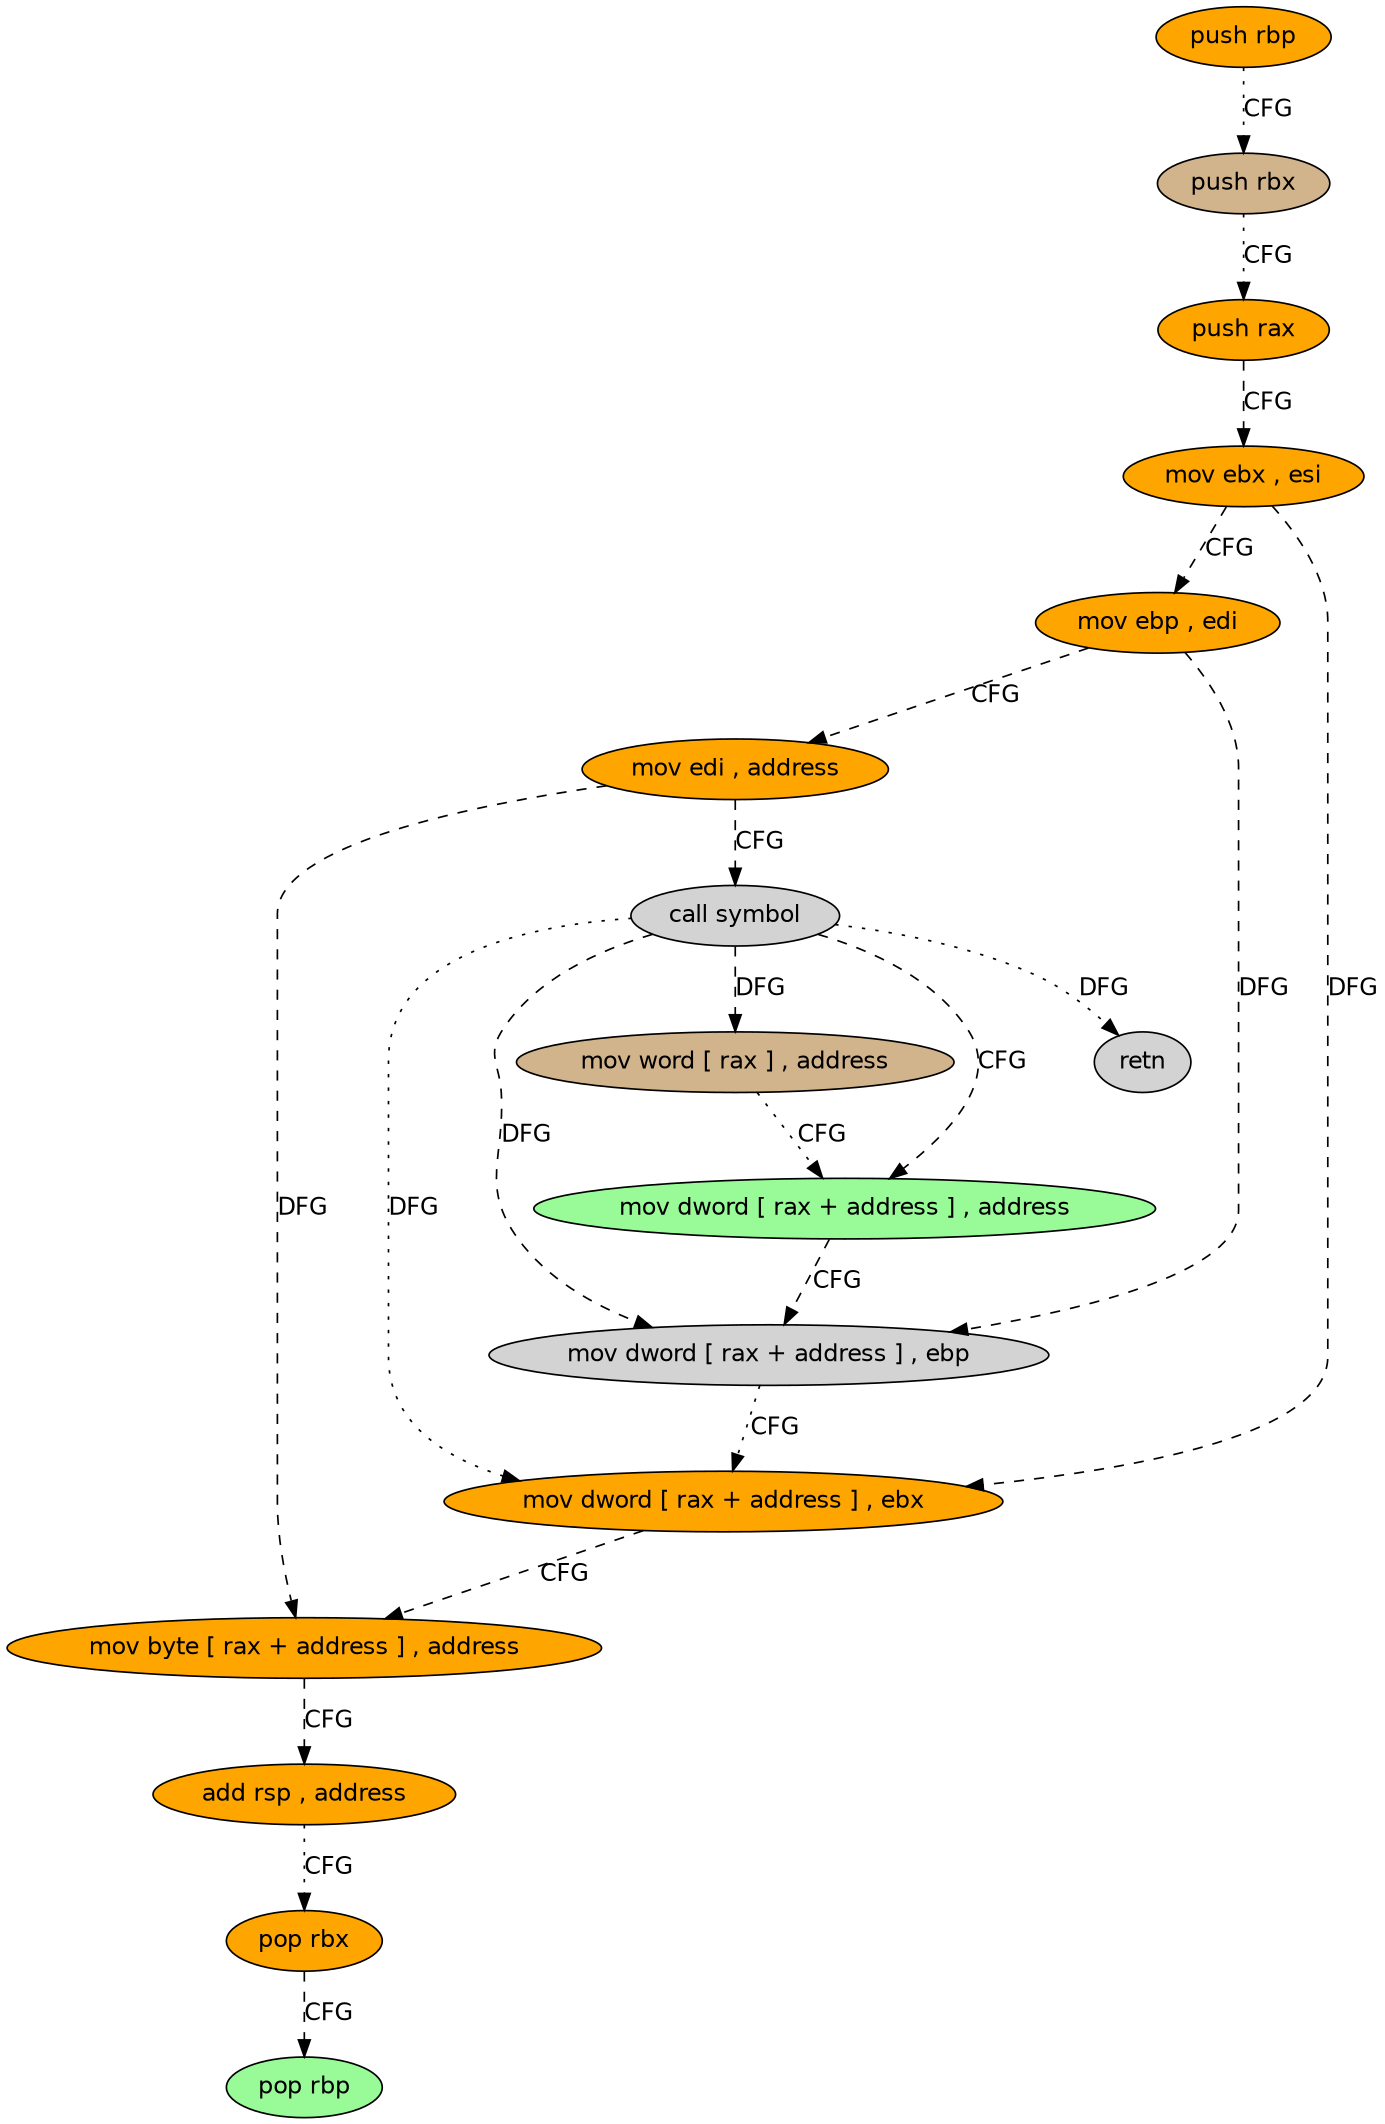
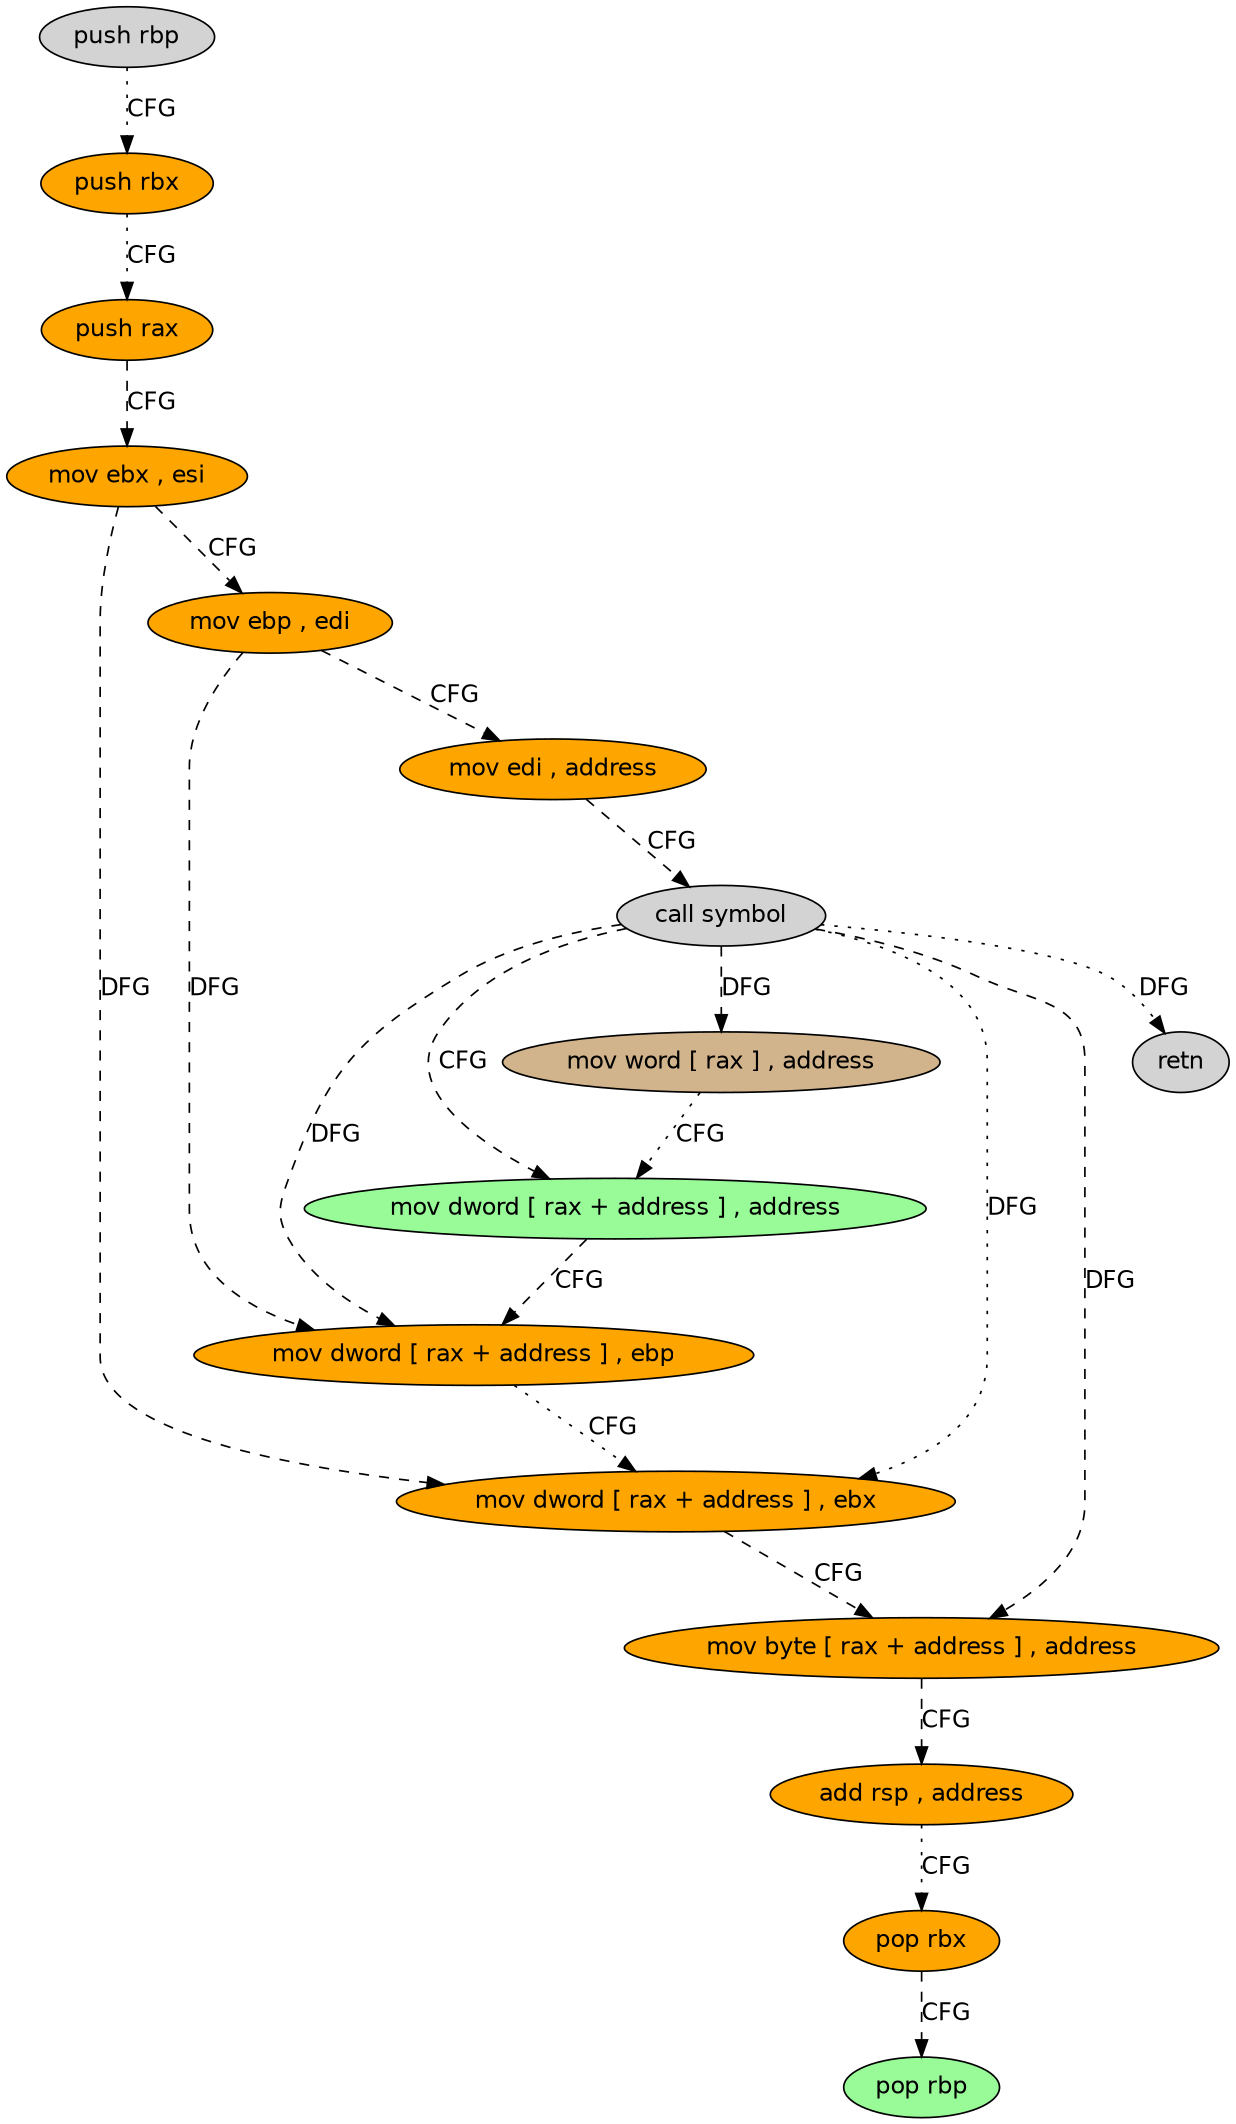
node "push rbp": fillcolor orange -> lightgrey
node "push rbx": fillcolor tan -> orange
edge "mov edi , address" -> "mov byte [ rax + address ] , address": now "call symbol" -> "mov byte [ rax + address ] , address"
node "mov dword [ rax + address ] , ebp": fillcolor lightgrey -> orange
